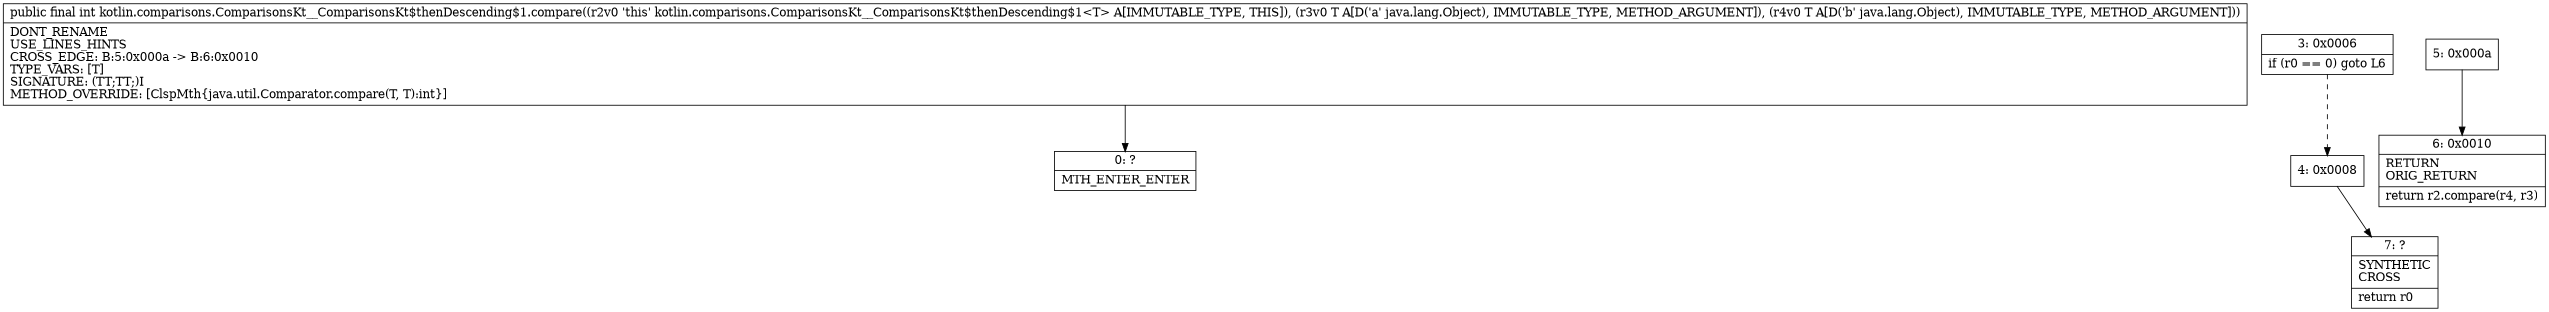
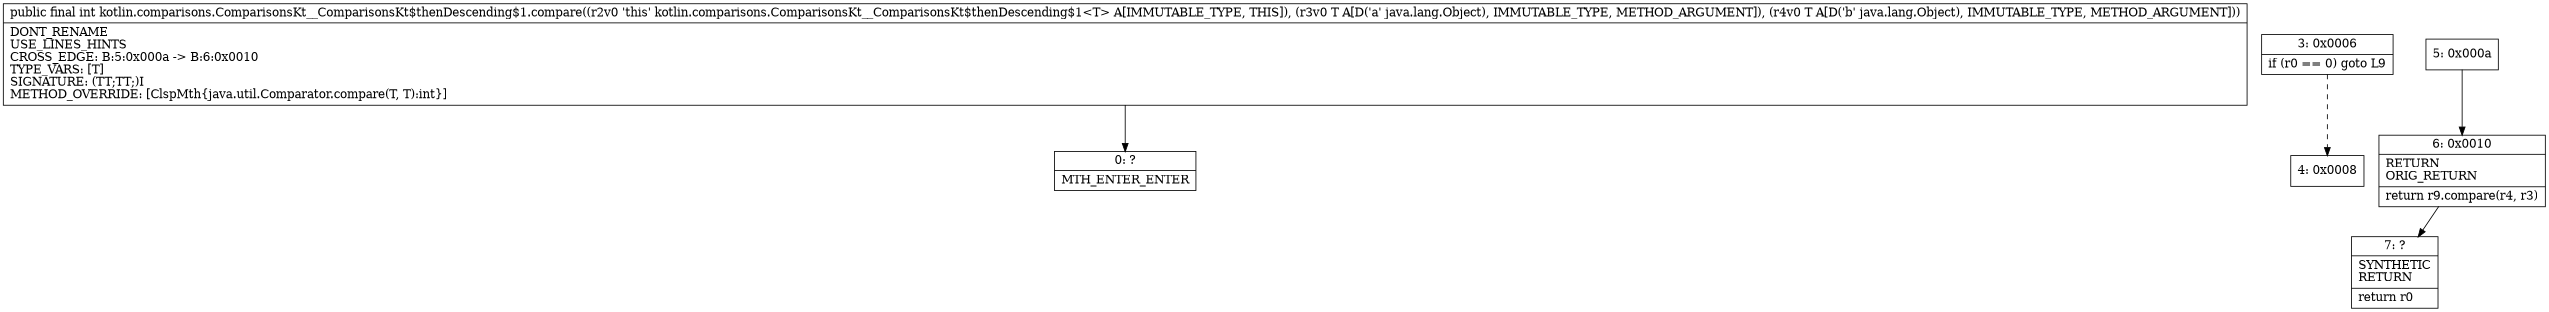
node "3: 0x0006": text "if (r0 == 0) goto L6" -> "if (r0 == 0) goto L9"
node "6: 0x0010": text "return r2.compare(r4, r3)" -> "return r9.compare(r4, r3)"
edge "4: 0x0008" -> "7: ?": now "6: 0x0010" -> "7: ?"
node "7: ?": text "CROSS" -> "RETURN"
